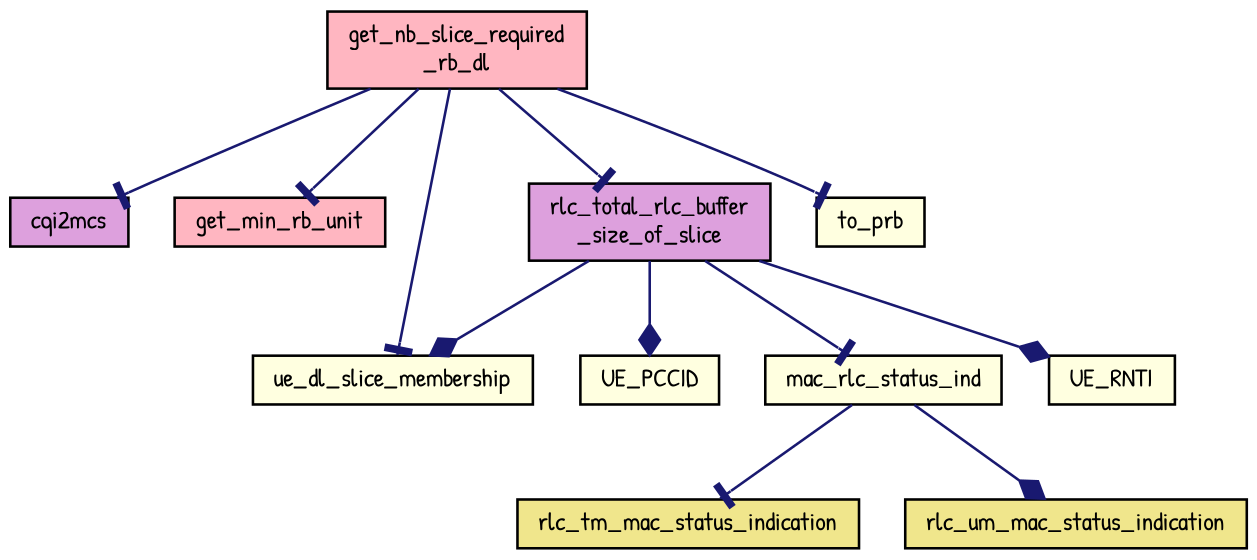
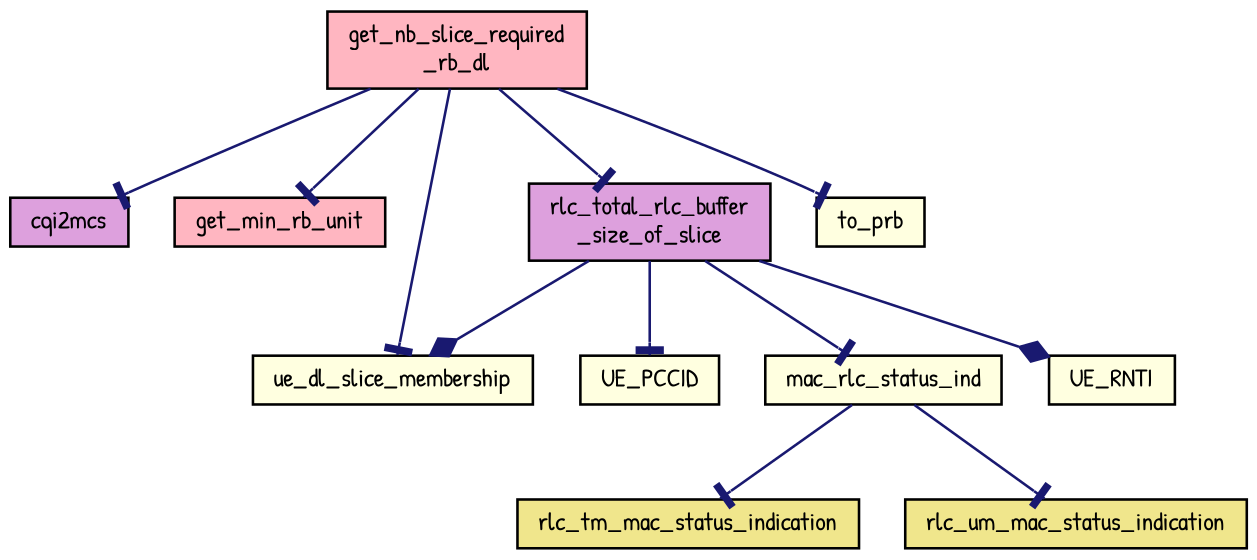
edge "rlc_total_rlc_buffer _size_of_slice" -> "UE_PCCID": arrowhead diamond -> tee
edge "mac_rlc_status_ind" -> "rlc_um_mac_status_indication": arrowhead diamond -> tee
